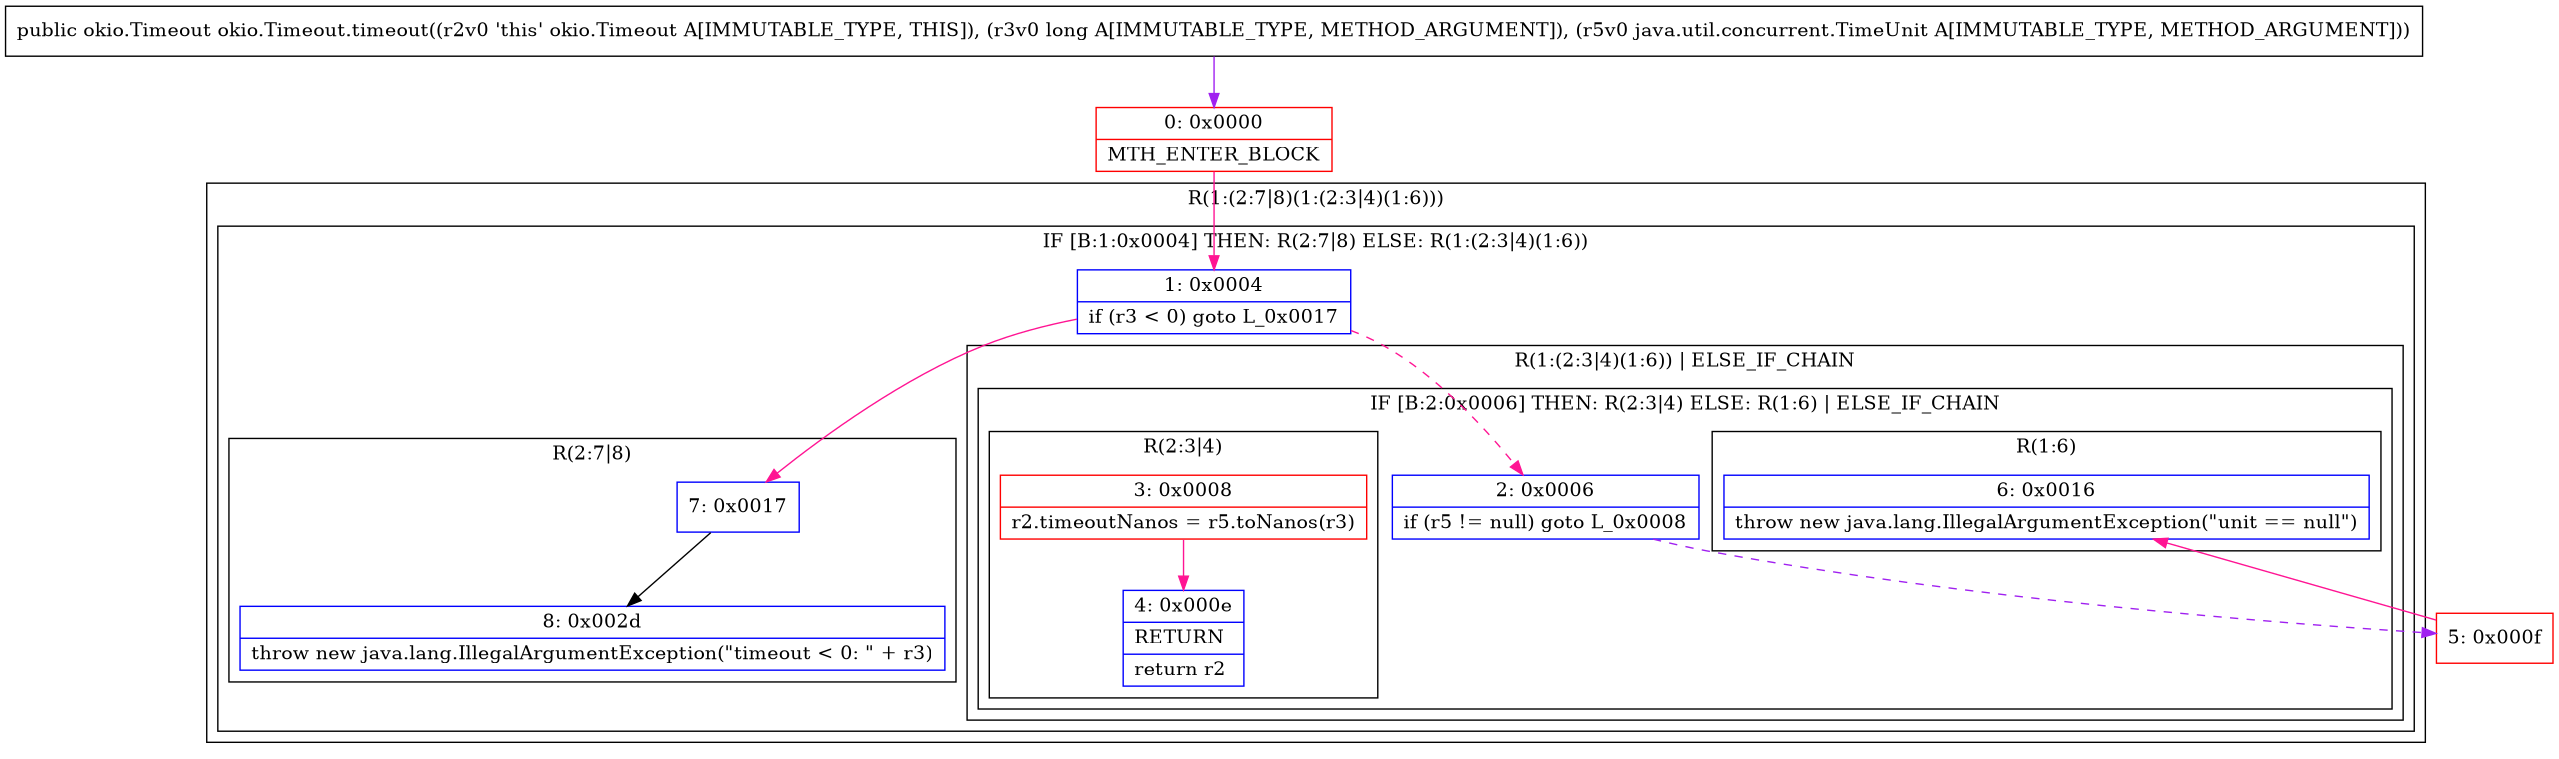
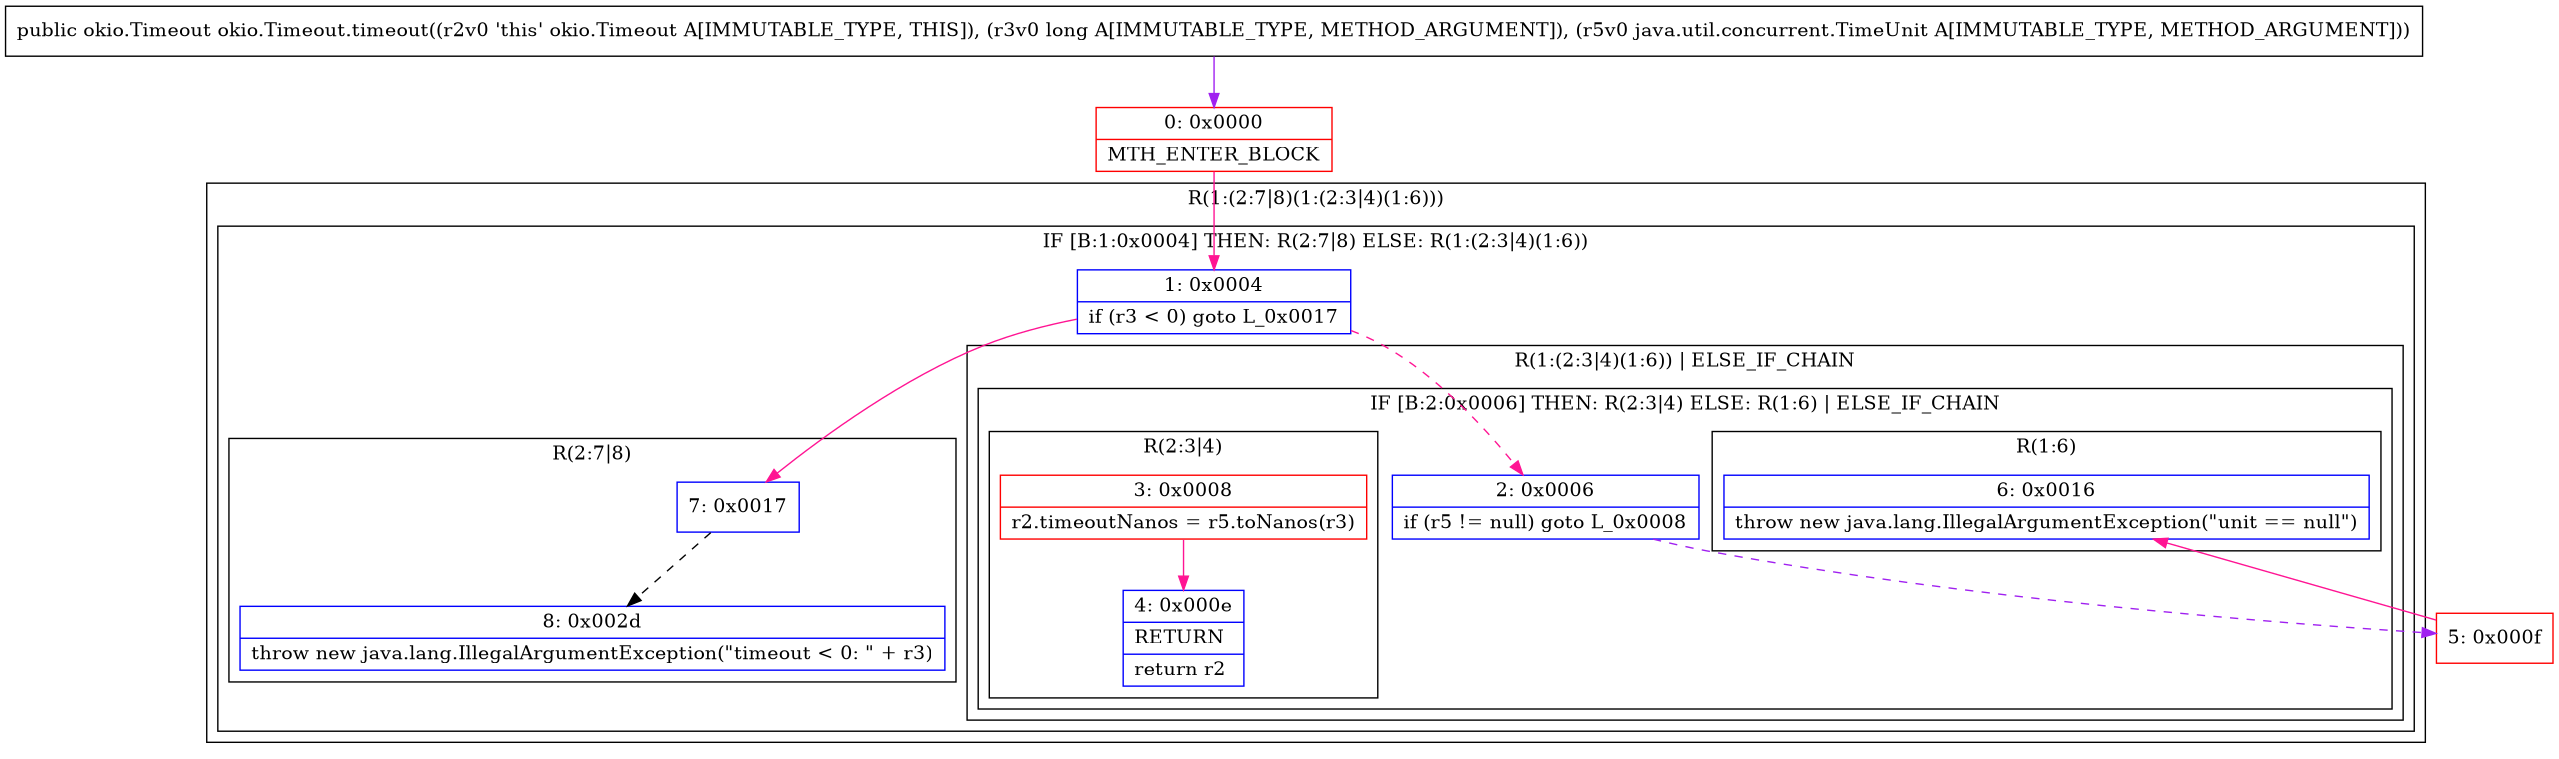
edge "7: 0x0017" -> "8: 0x002d": style solid -> dashed
